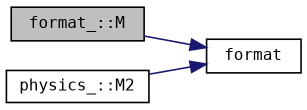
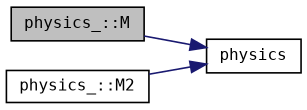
node "format_::M": label "format_::M" -> "physics_::M"
node "format": label "format" -> "physics"
